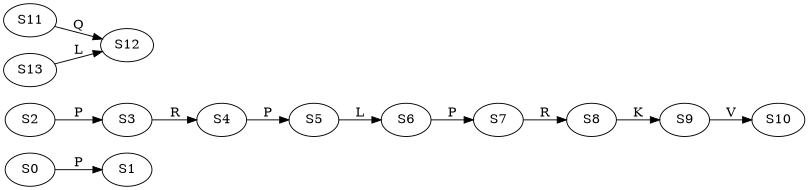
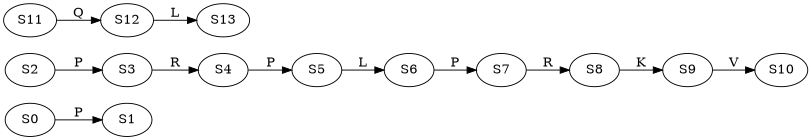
edge "S13" -> "S12": reversed
